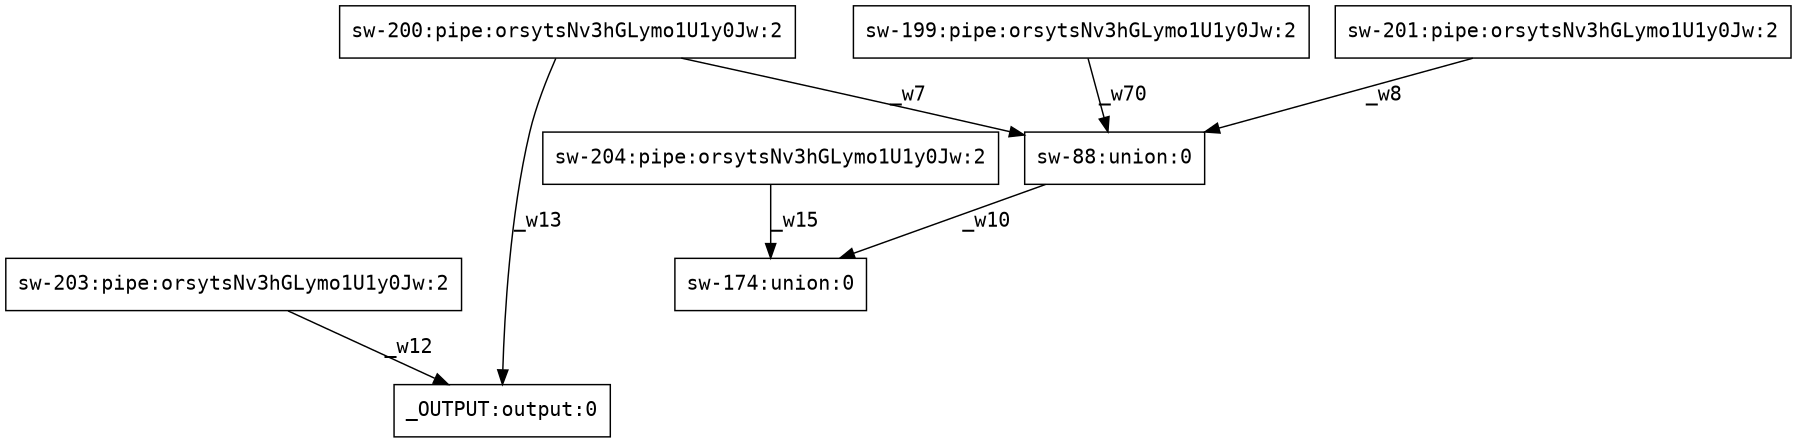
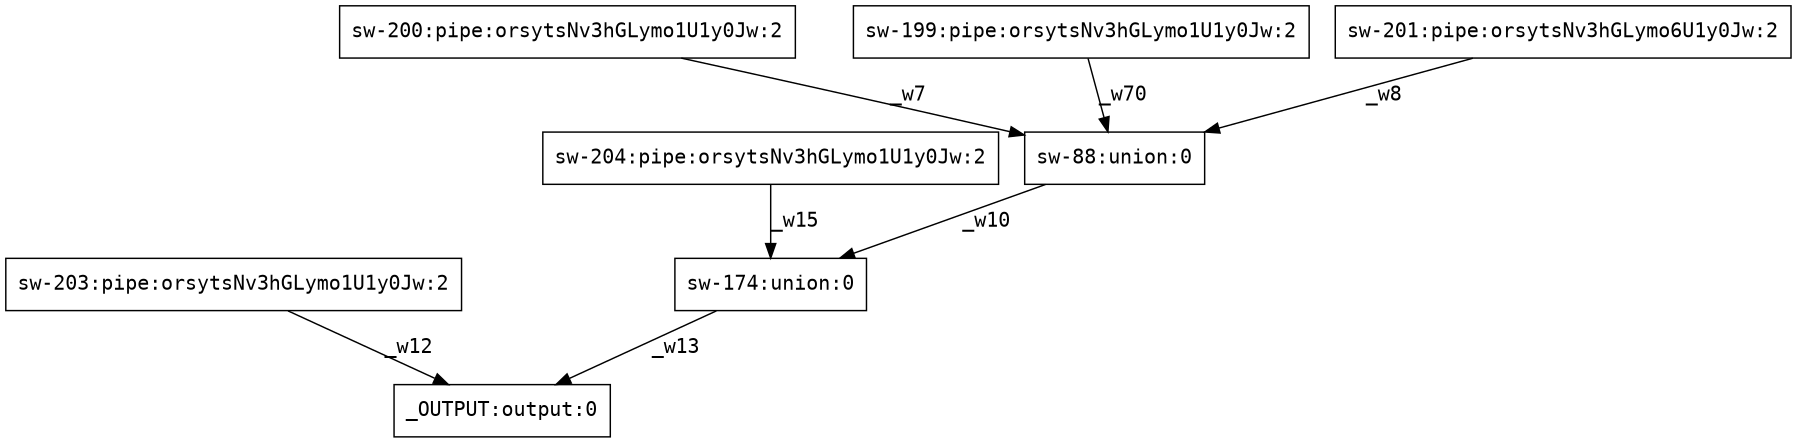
node "sw-201:pipe:orsytsNv3hGLymo1U1y0Jw:2": label "sw-201:pipe:orsytsNv3hGLymo1U1y0Jw:2" -> "sw-201:pipe:orsytsNv3hGLymo6U1y0Jw:2"
edge "sw-200:pipe:orsytsNv3hGLymo1U1y0Jw:2" -> "_OUTPUT:output:0": now "sw-174:union:0" -> "_OUTPUT:output:0"
